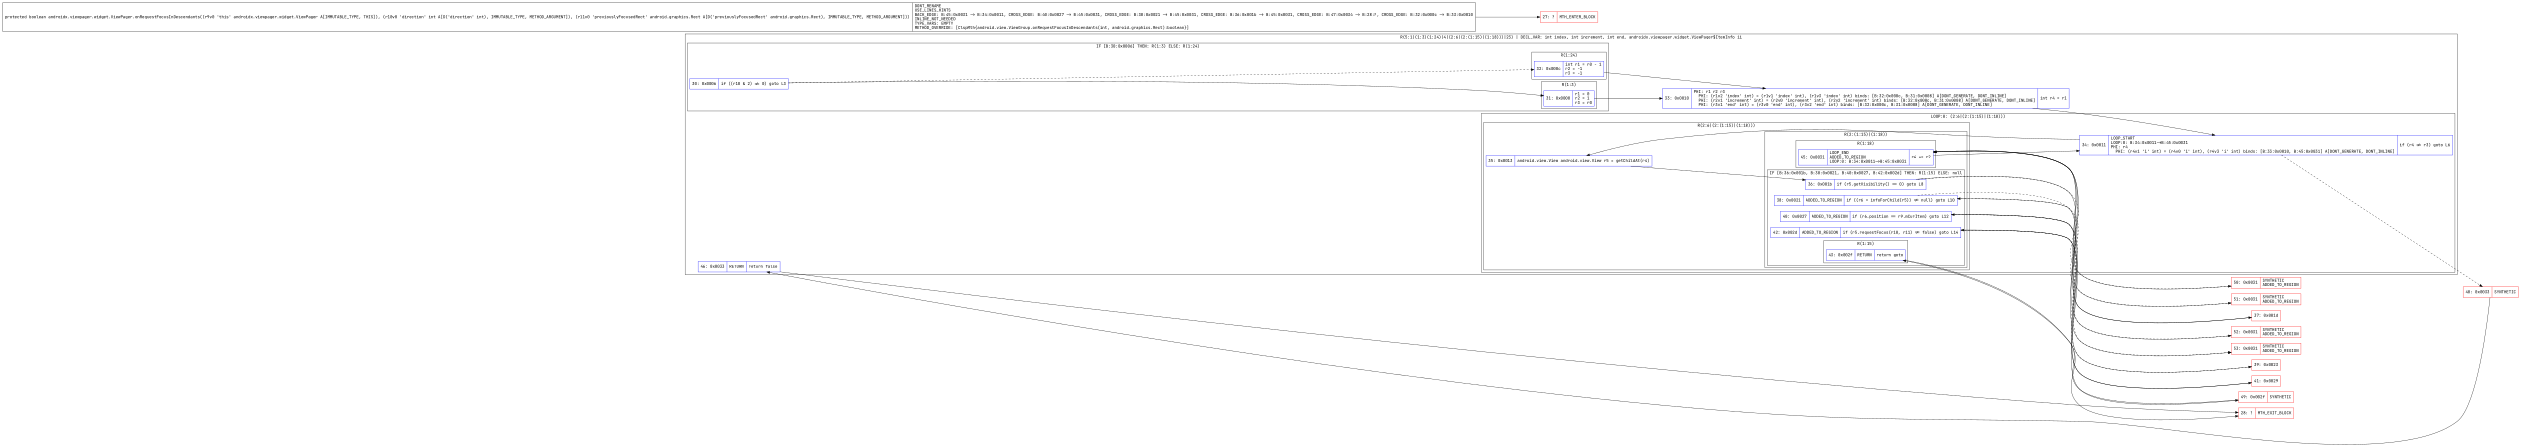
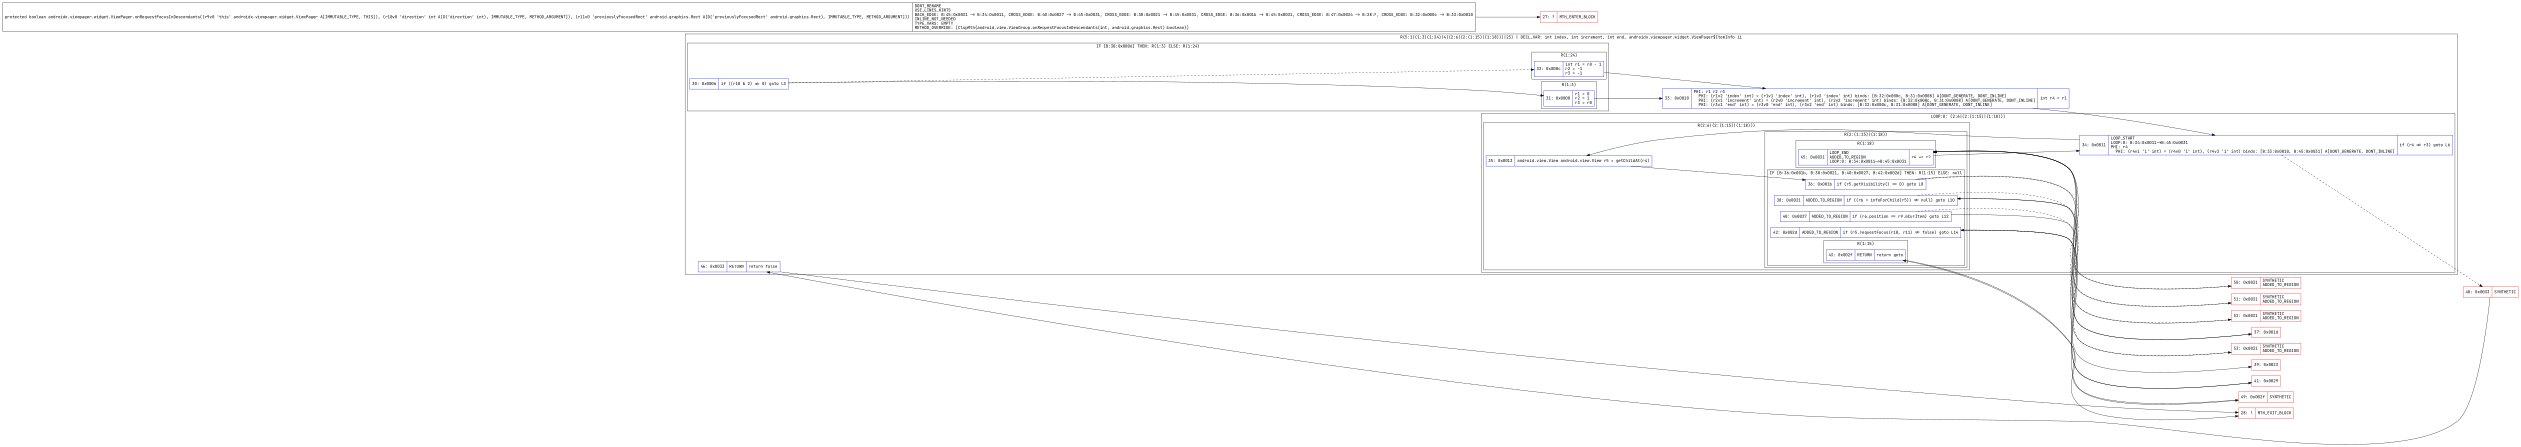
edge "45: 0x0031" -> "53: 0x0031": reversed
edge "38: 0x0021" -> "39: 0x0023": style dashed -> solid
edge "39: 0x0023" -> "40: 0x0027": removed
